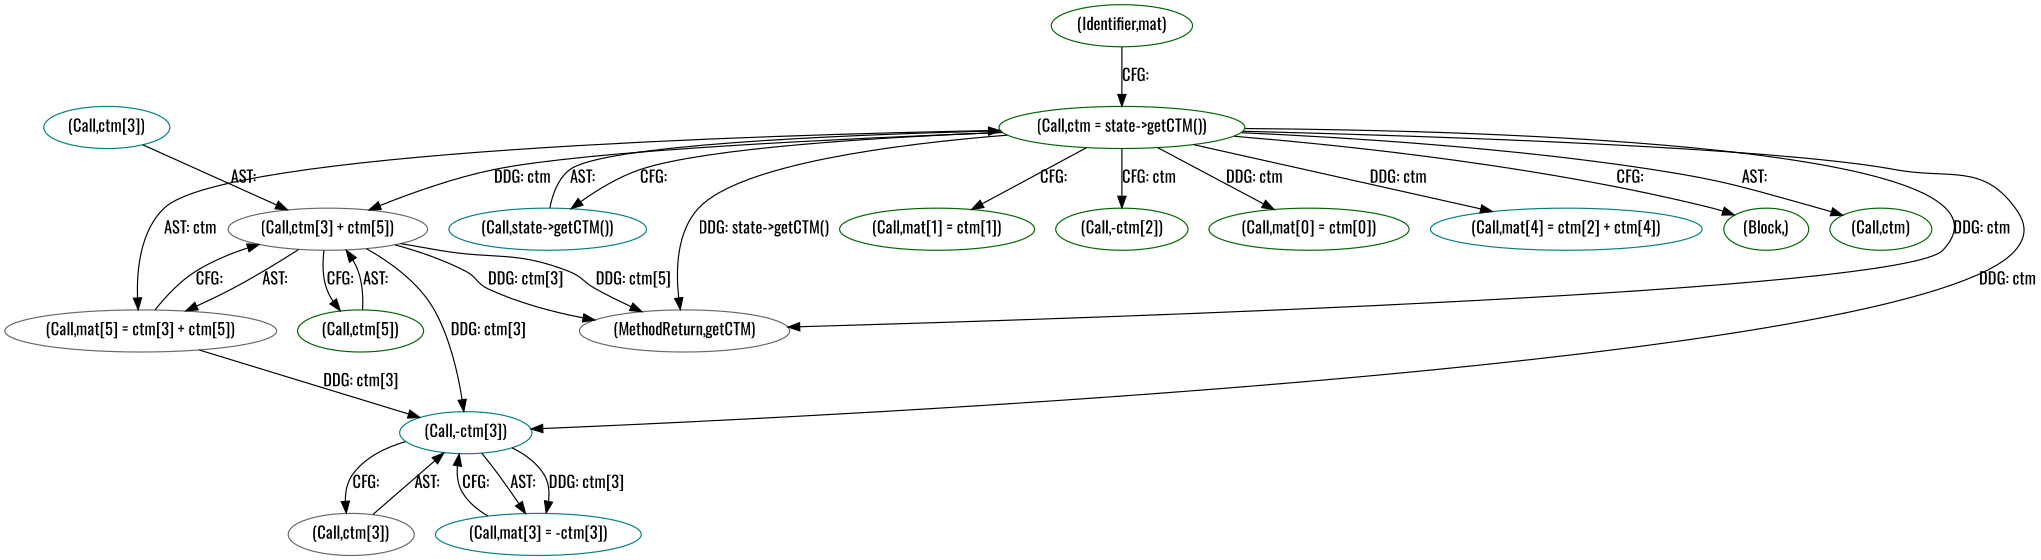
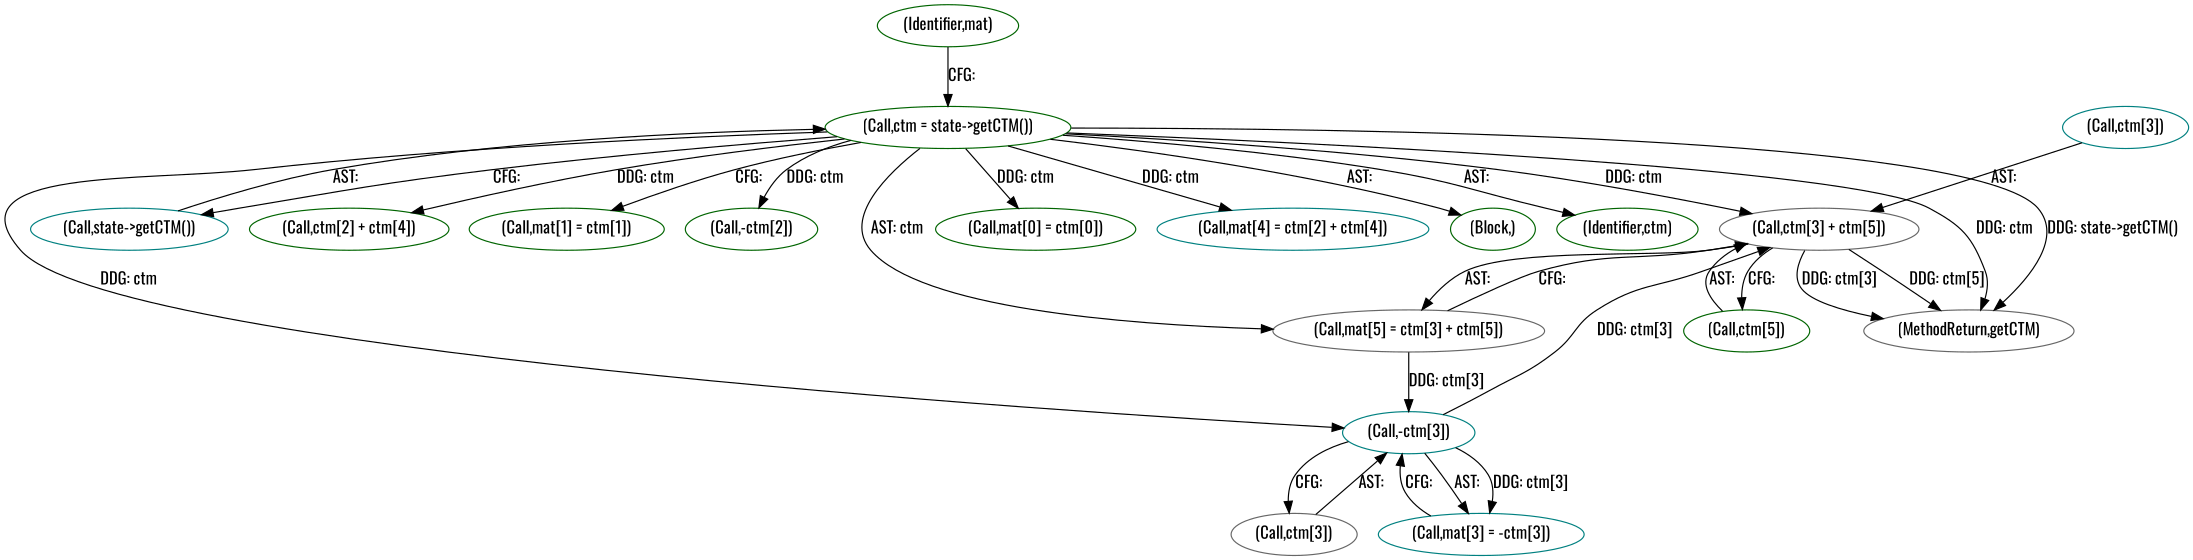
edge "(Call,ctm = state->getCTM())" -> "(Call,-ctm[2])": label "CFG: ctm" -> "DDG: ctm"
edge "(Call,ctm = state->getCTM())" -> "(Block,)": label "CFG: " -> "AST: "
node "(Call,ctm[2] + ctm[4])": added
node "(Call,ctm)": label "(Call,ctm)" -> "(Identifier,ctm)"
edge "(Call,ctm[3] + ctm[5])" -> "(Call,-ctm[3])": reversed
